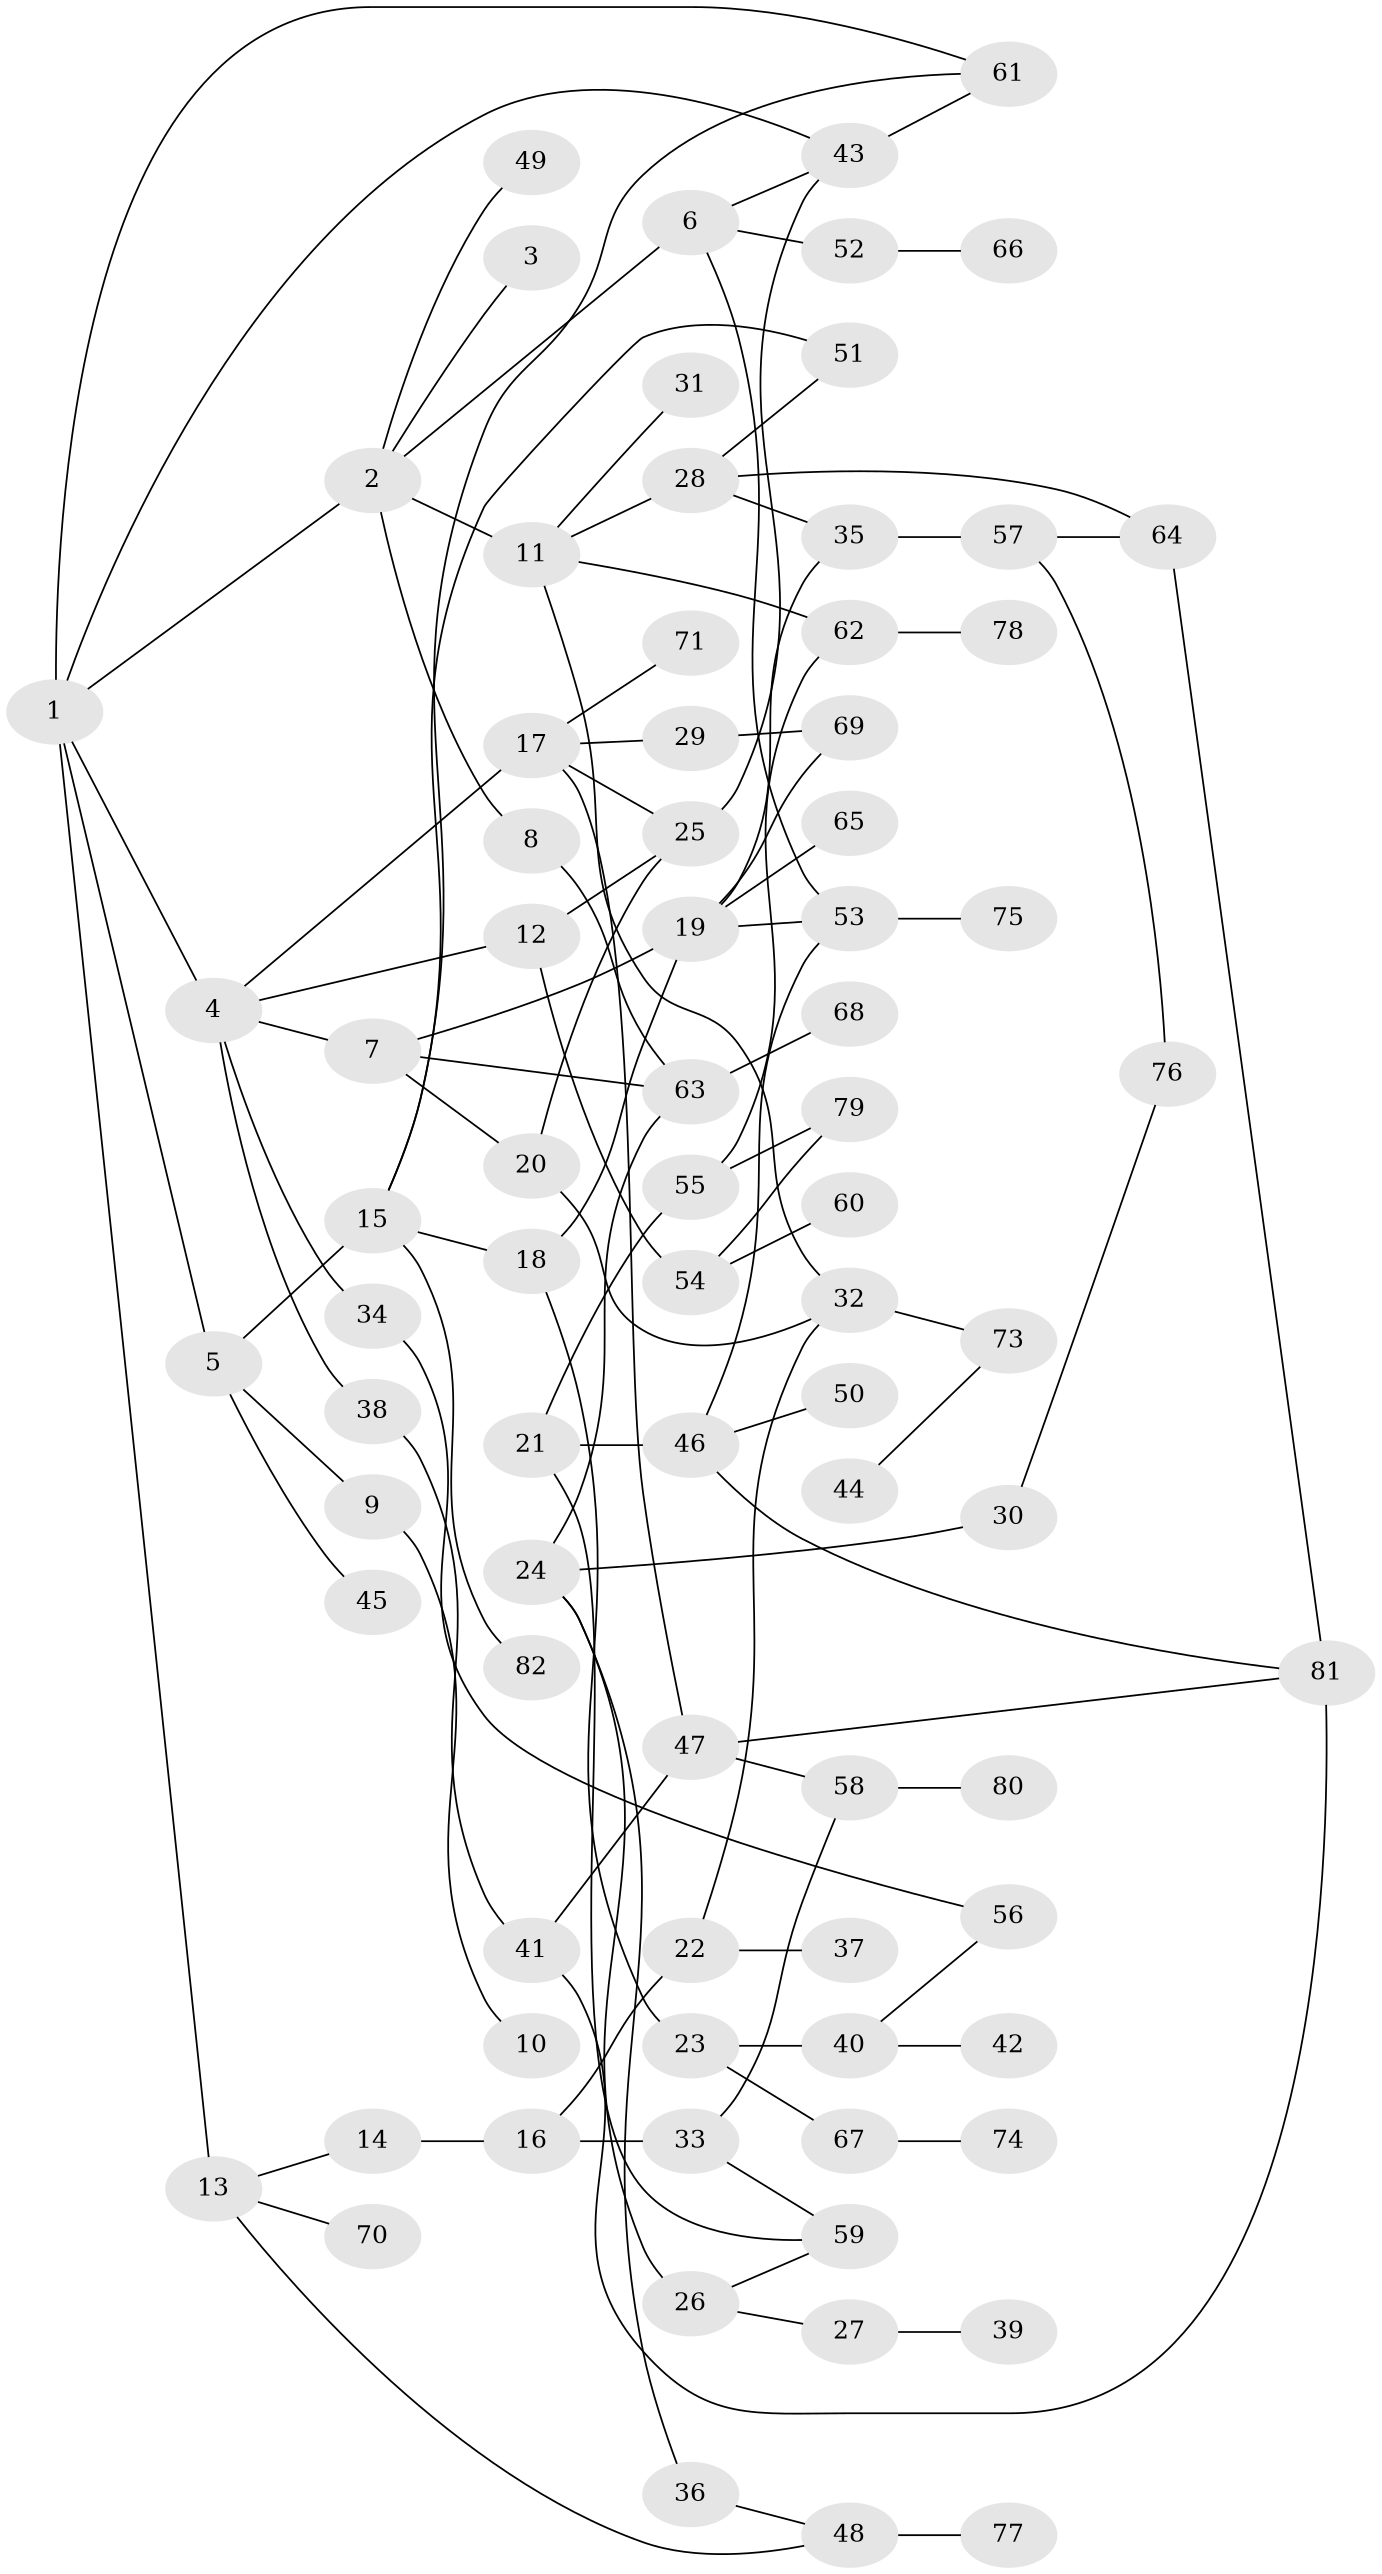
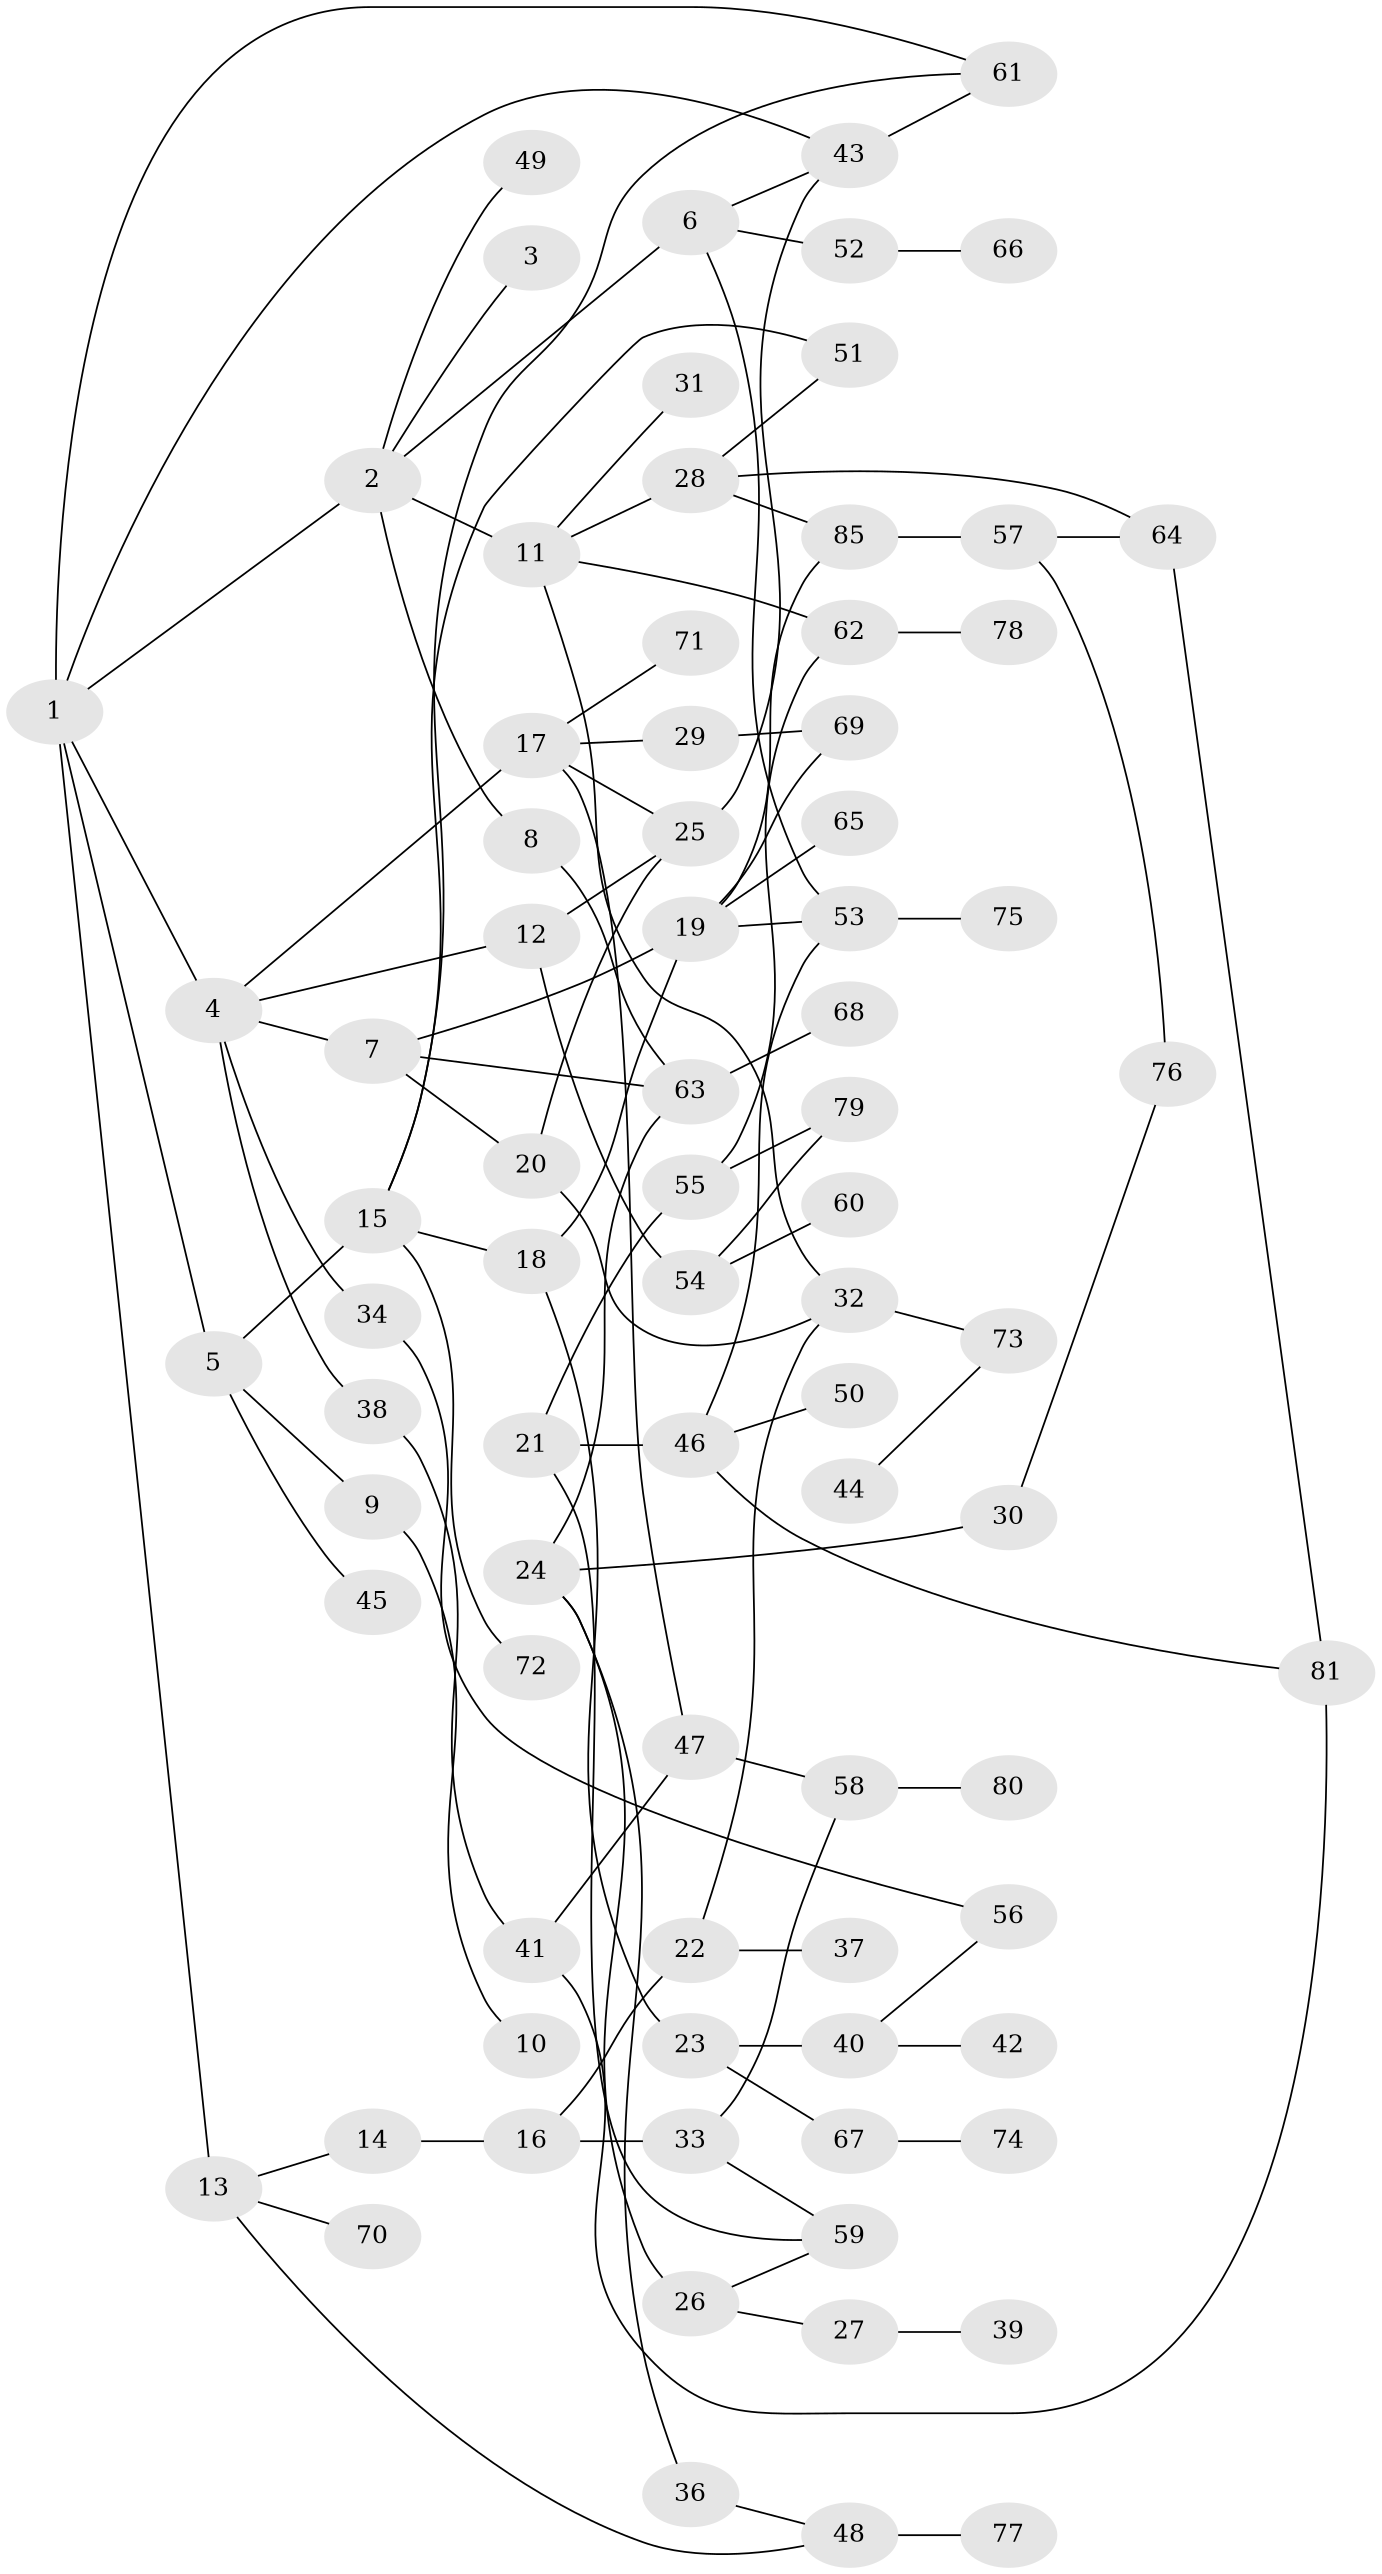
node "35": label "35" -> "85"
node "82": label "82" -> "72"
edge "81" -- "47": removed
